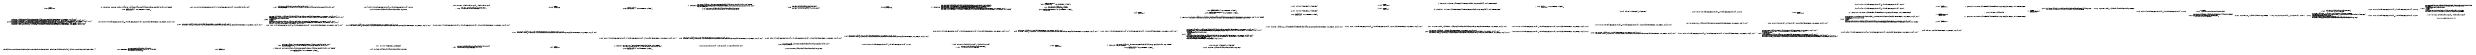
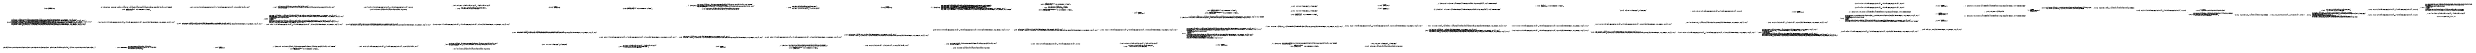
node "3: 0x000d": added
